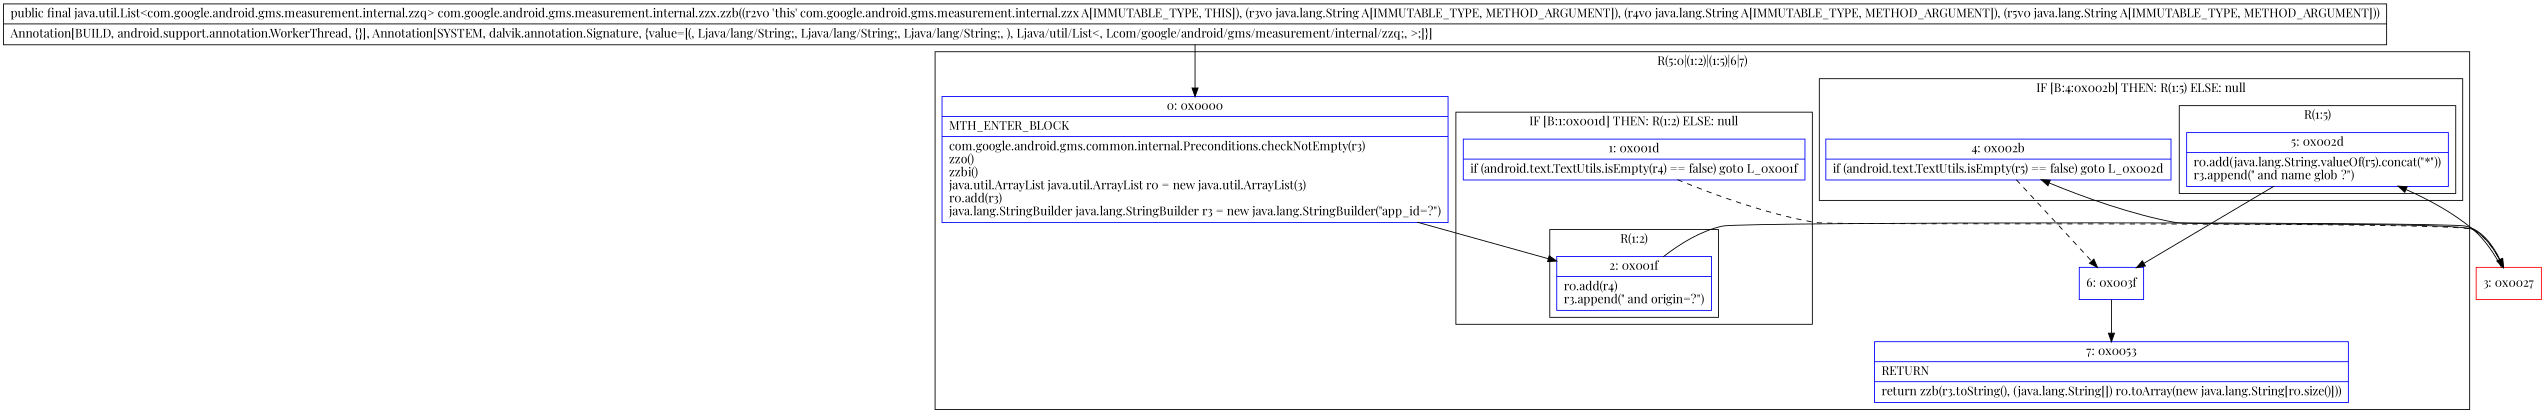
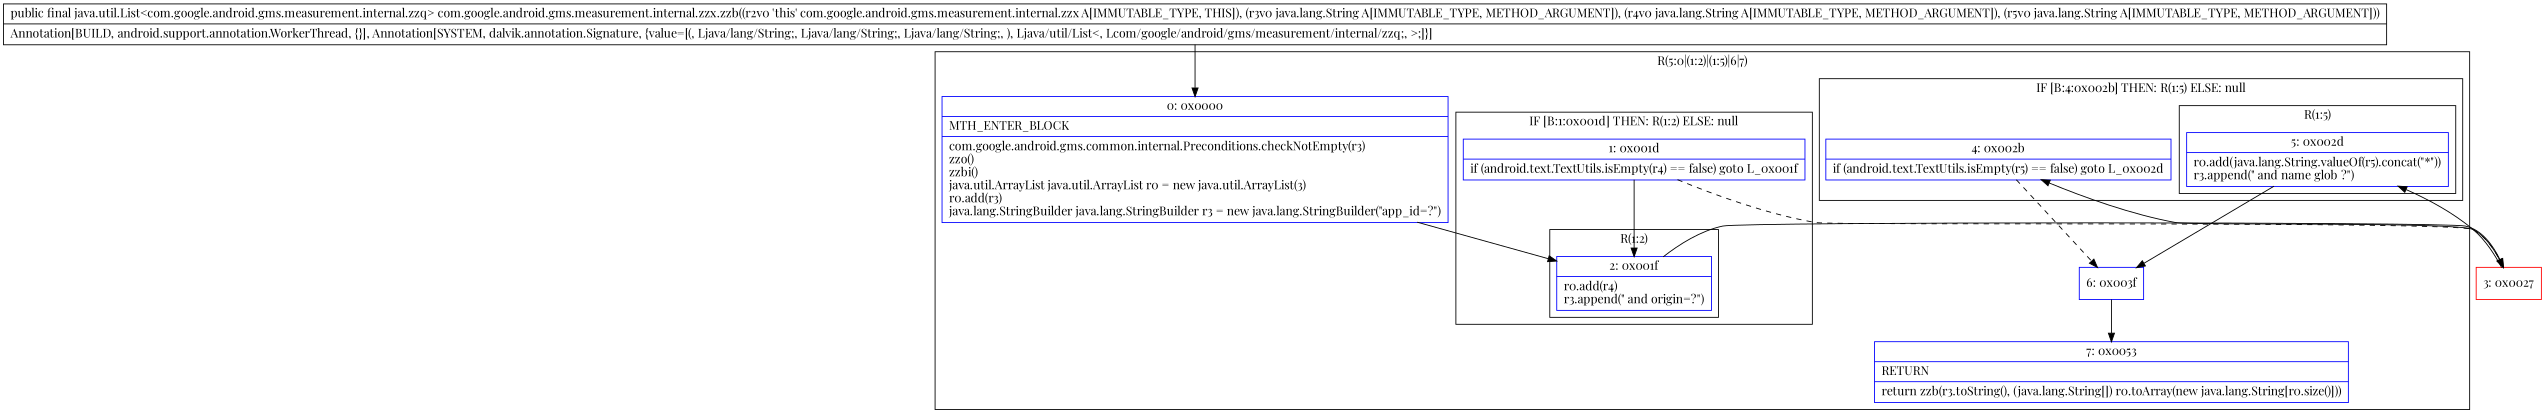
edge "1: 0x001d" -> "2: 0x001f": added
